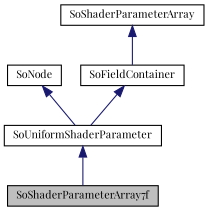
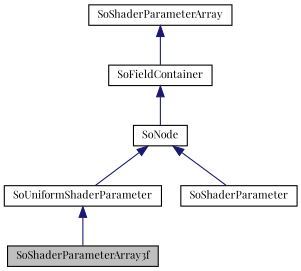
edge "SoUniformShaderParameter" -> "SoFieldContainer": now "SoNode" -> "SoFieldContainer"
node "SoShaderParameterArray7f": label "SoShaderParameterArray7f" -> "SoShaderParameterArray3f"
node "SoShaderParameter": added
